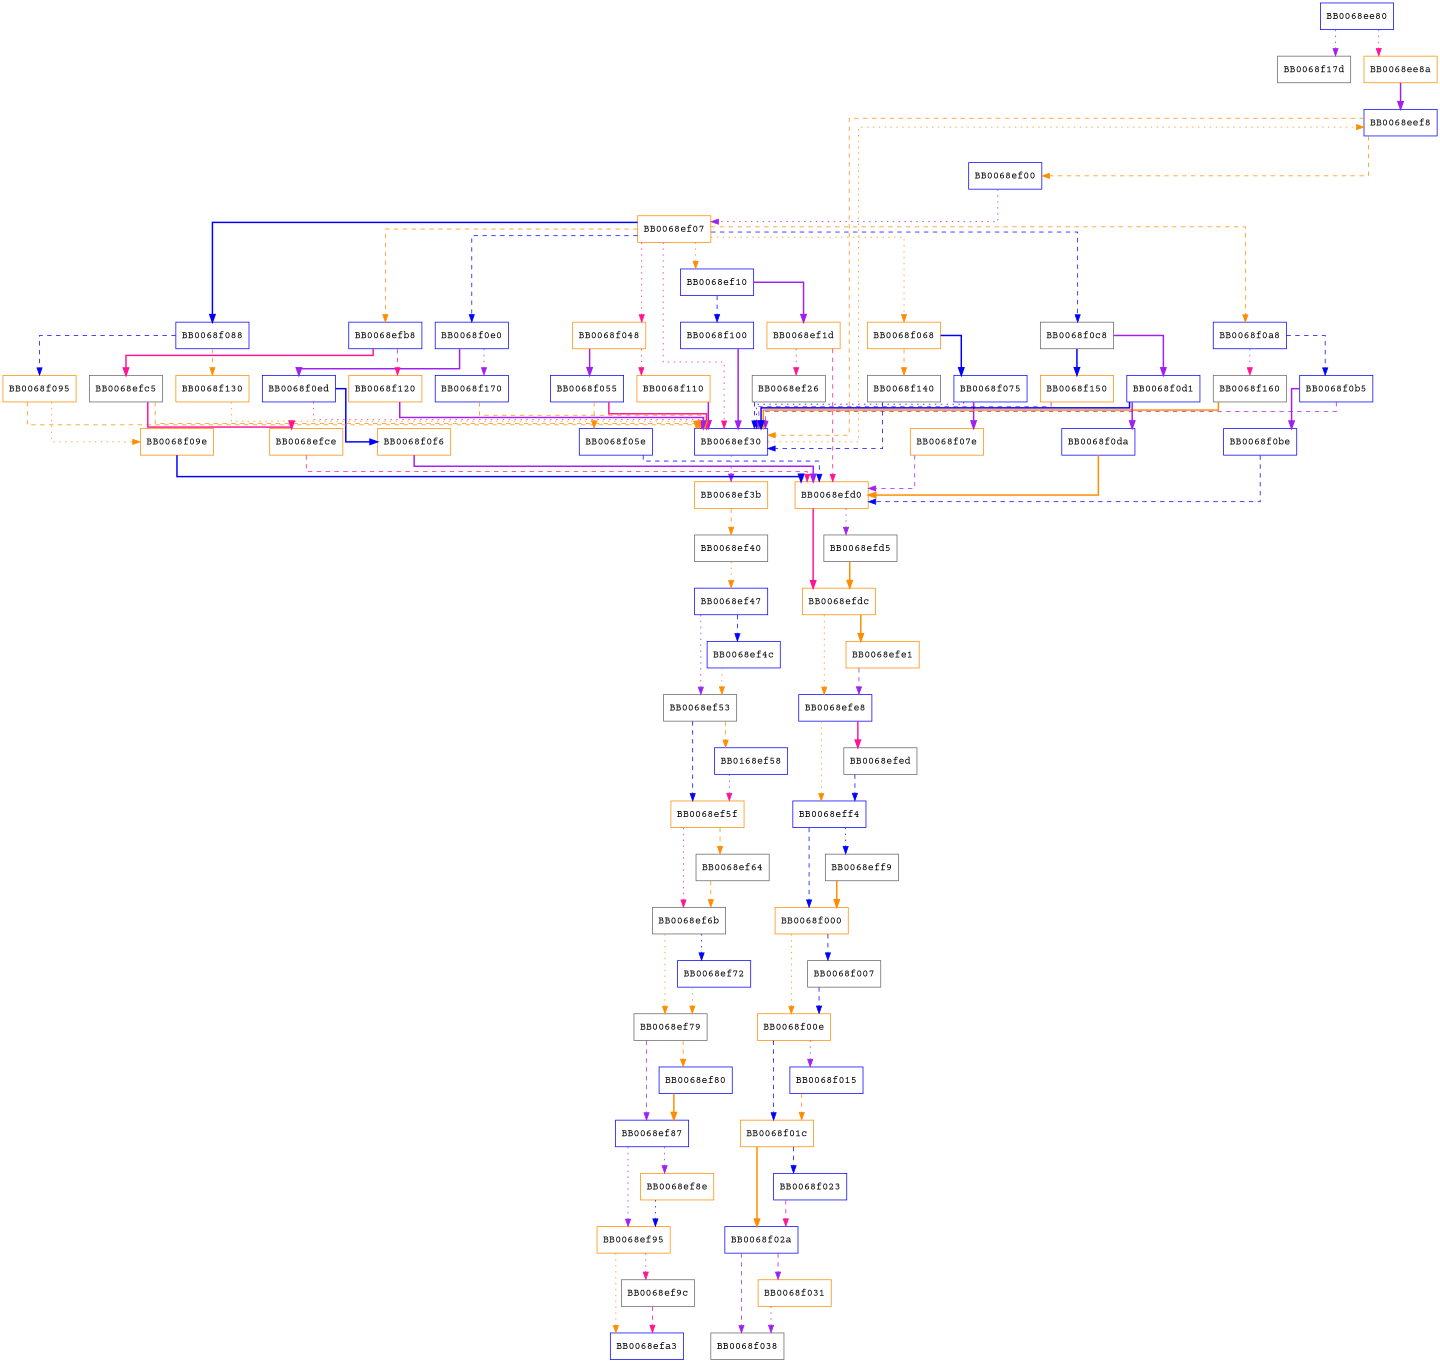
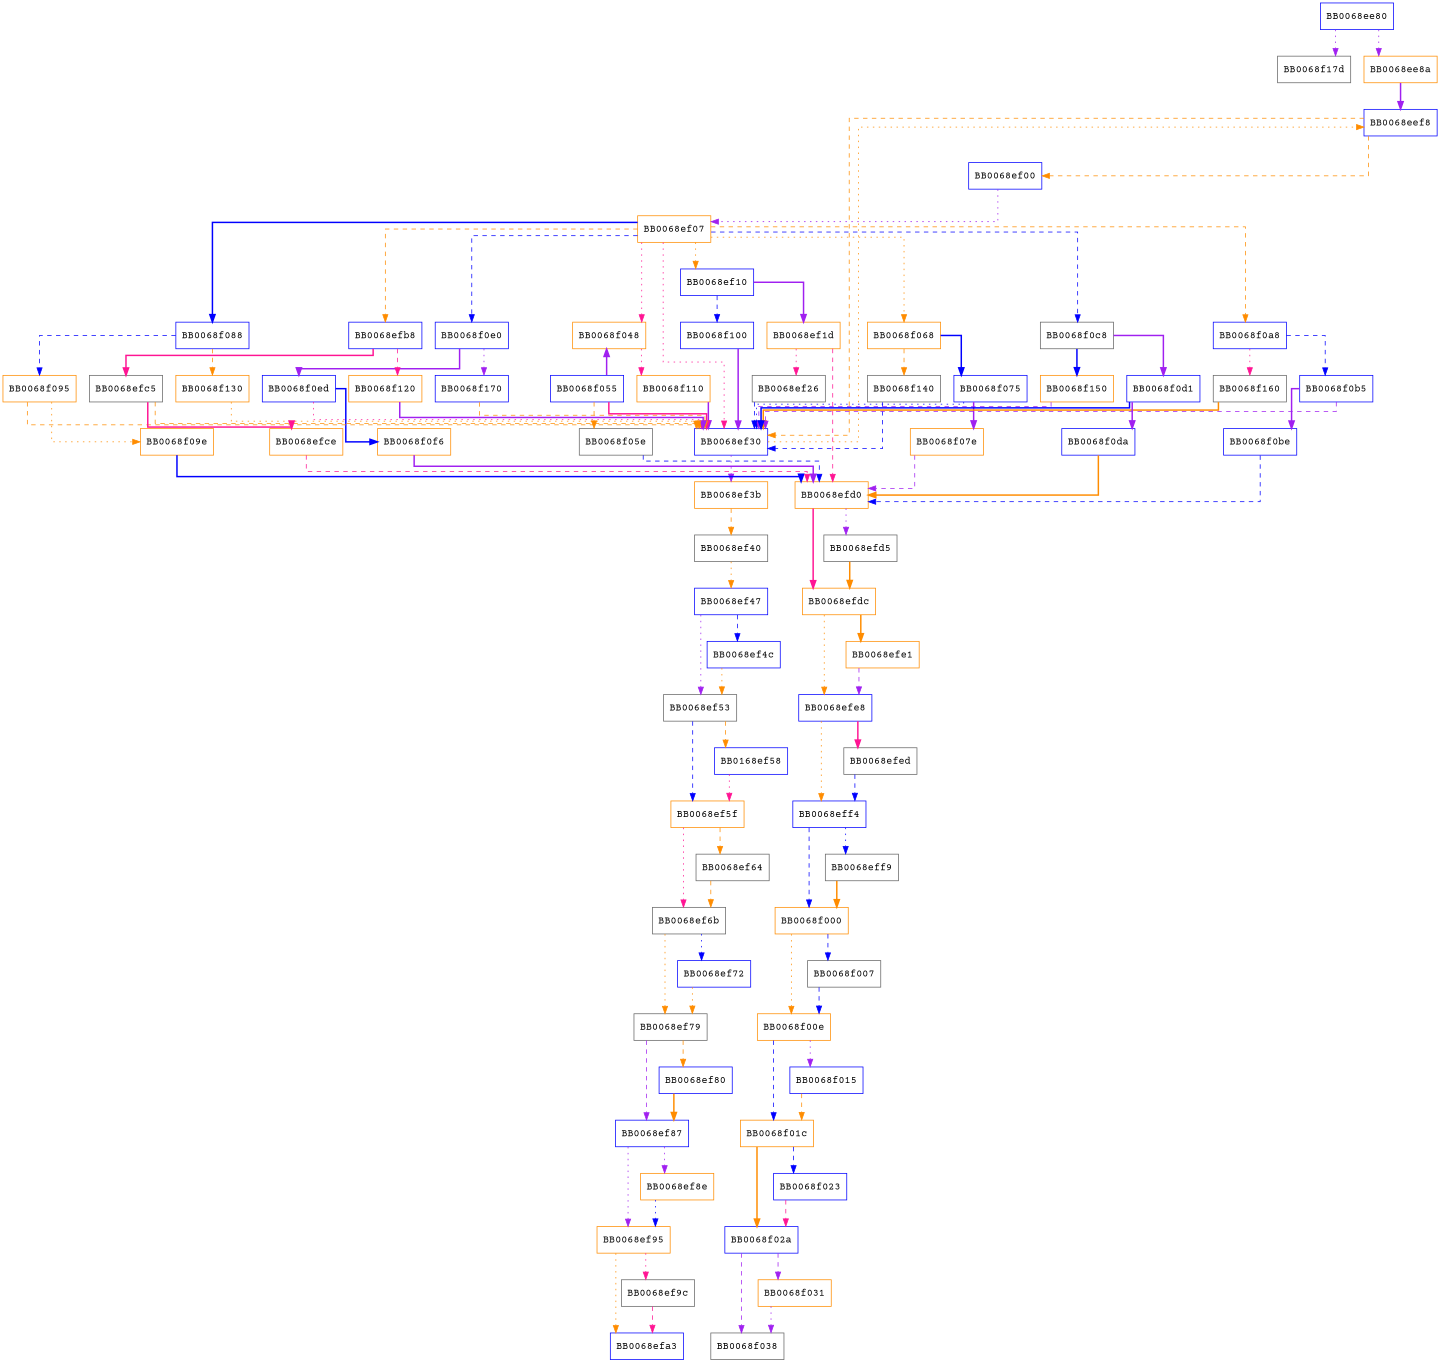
edge "BB0068ee80" -> "BB0068ee8a": color deeppink -> purple
edge "BB0068f048" -> "BB0068f055": reversed
node "BB0068f05e": color blue -> gray40
